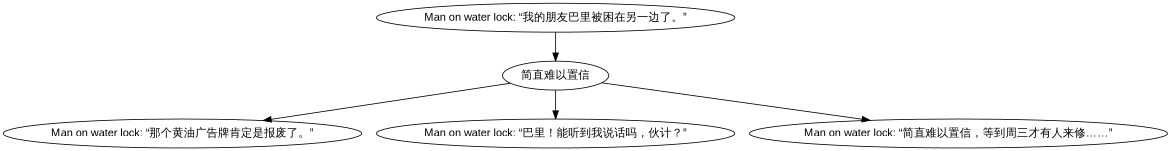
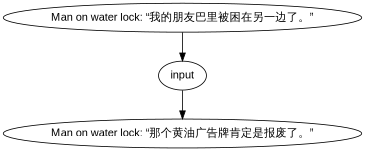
node "简直难以置信": label "简直难以置信" -> "input"
node "Man on water lock: “巴里！能听到我说话吗，伙计？”": removed
node "Man on water lock: “简直难以置信，等到周三才有人来修……”": removed
